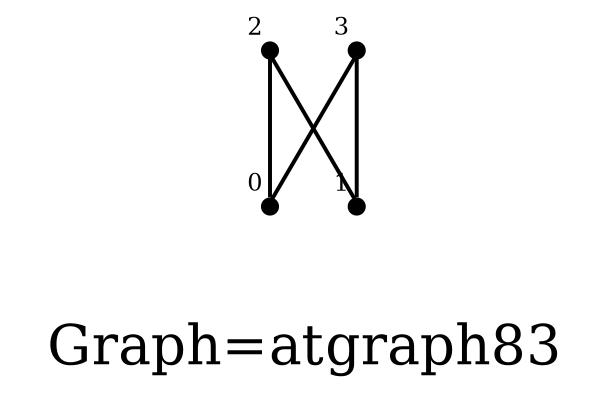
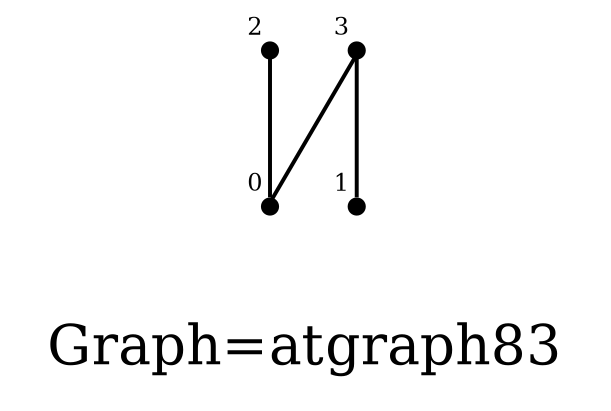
edge "2" -- "1": removed
